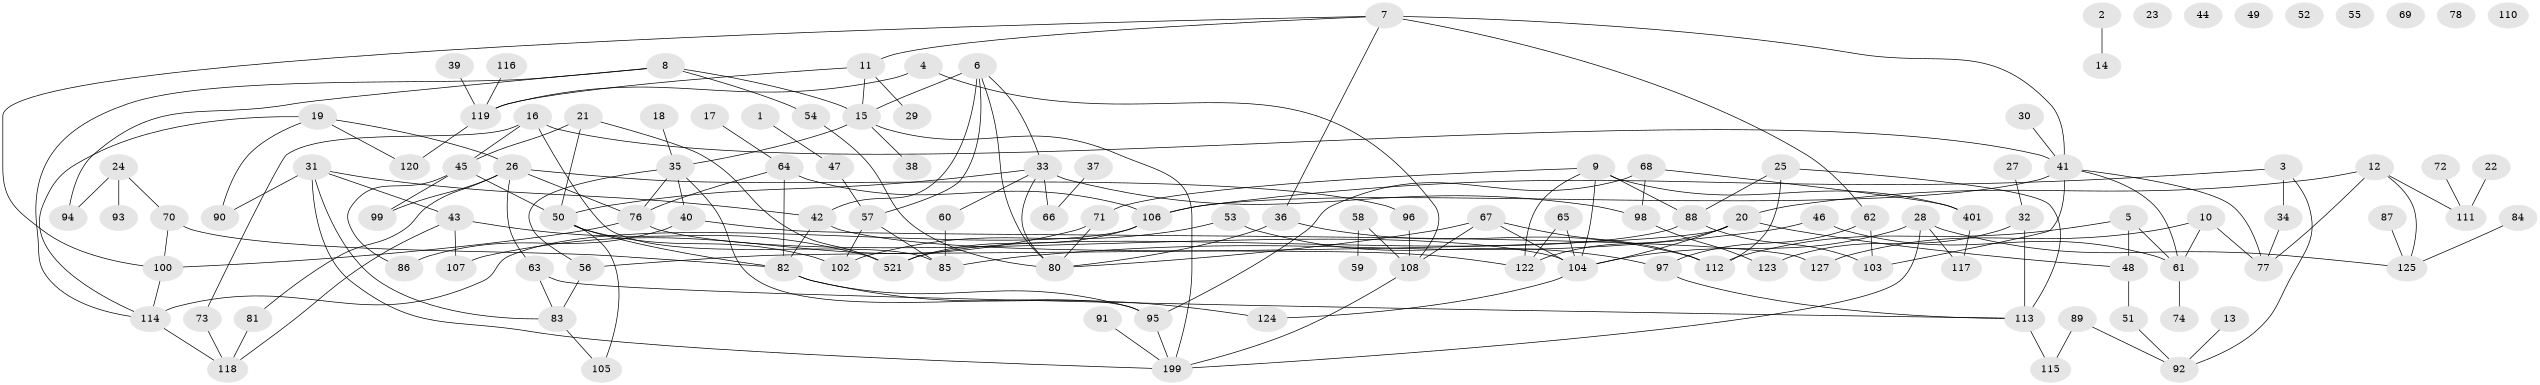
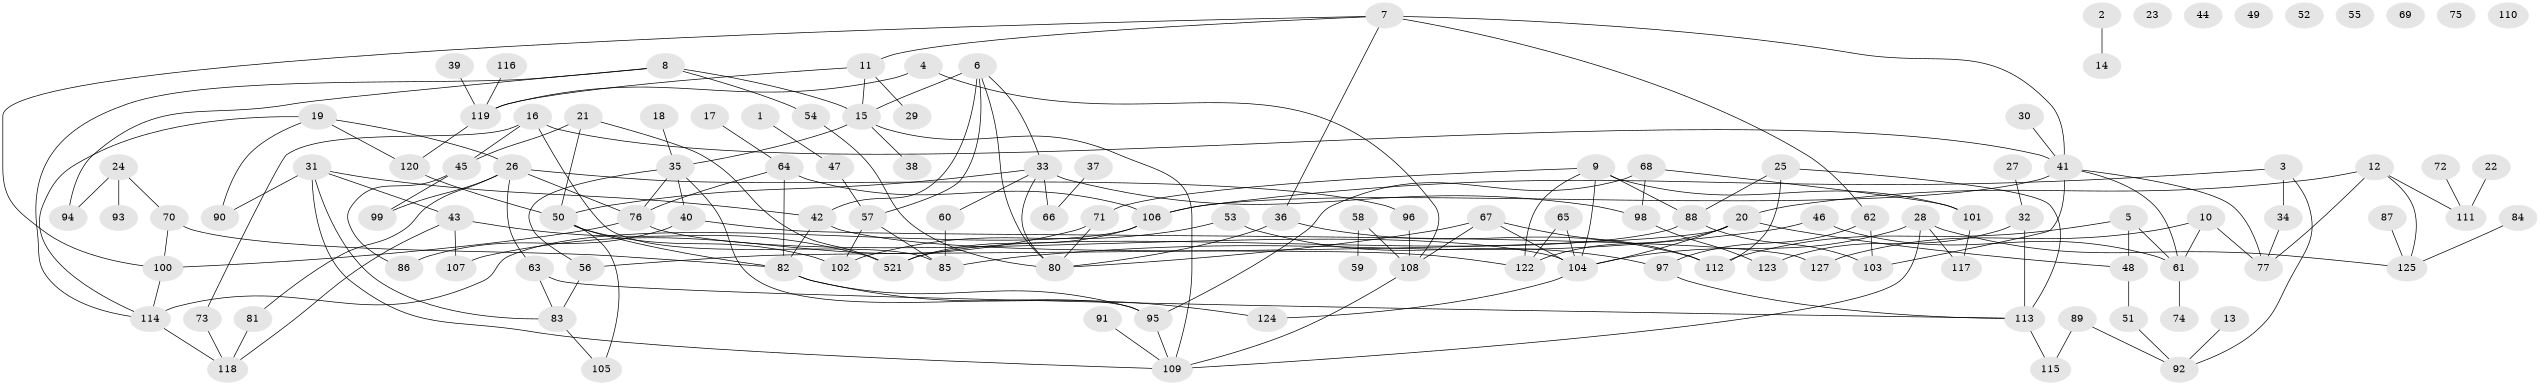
node "78": label "78" -> "75"
edge "45" -- "50": now "120" -- "50"
node "401": label "401" -> "101"
node "199": label "199" -> "109"
